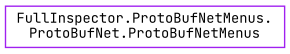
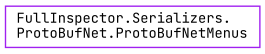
node "FullInspector.ProtoBufNetMenus. ProtoBufNet.ProtoBufNetMenus": label "FullInspector.ProtoBufNetMenus. ProtoBufNet.ProtoBufNetMenus" -> "FullInspector.Serializers. ProtoBufNet.ProtoBufNetMenus"
